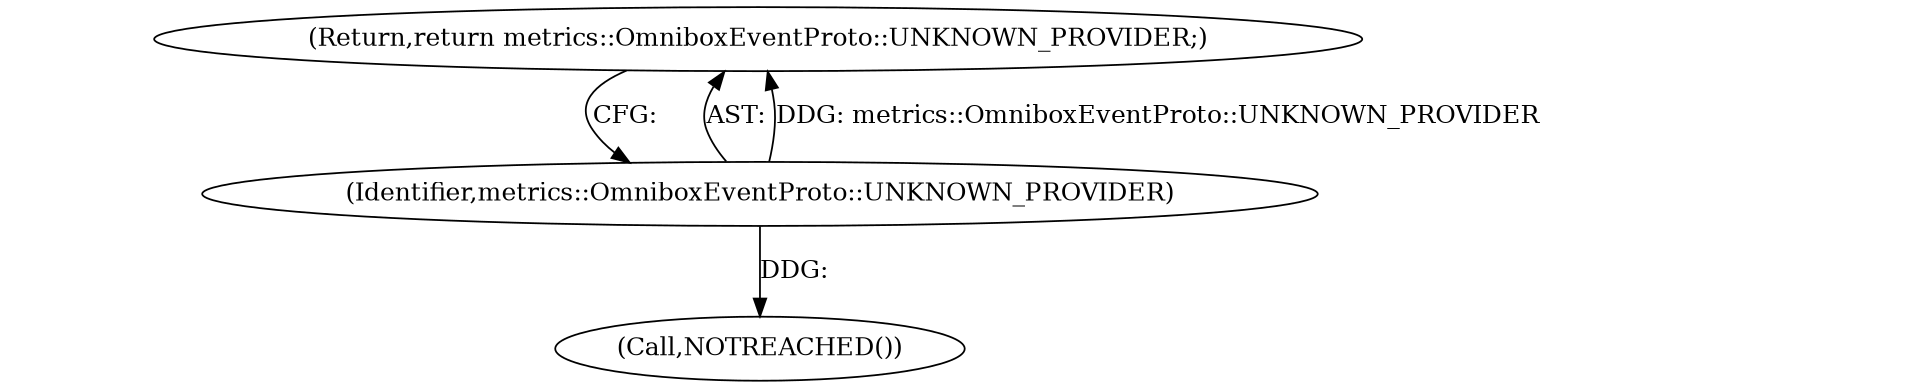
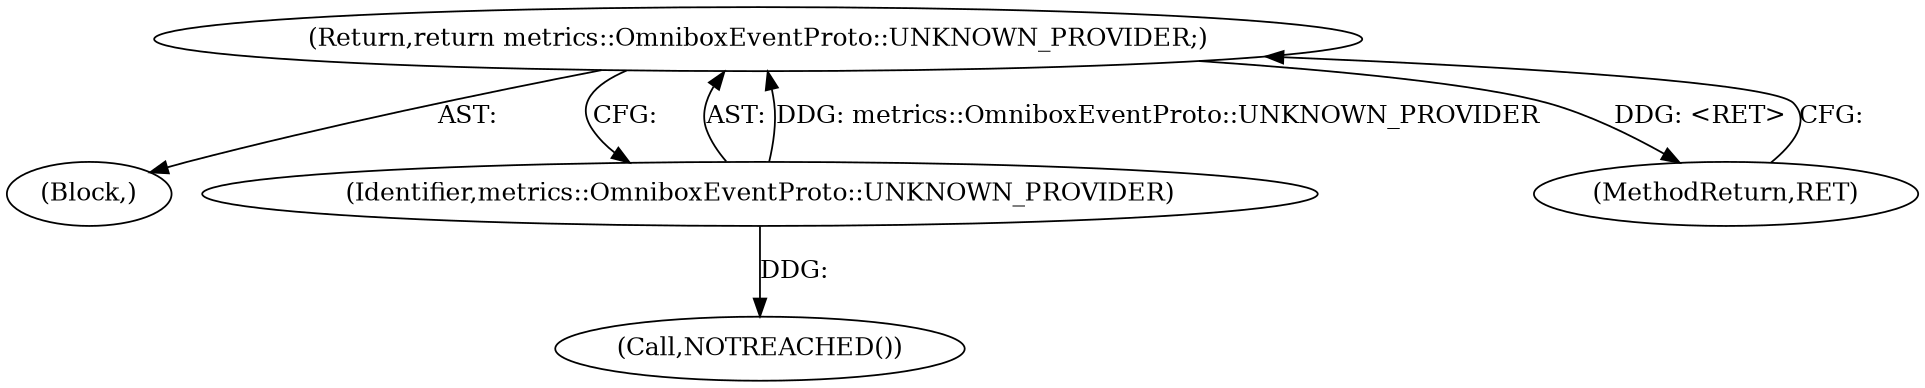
node "(Block,)": added
node "(MethodReturn,RET)": added
